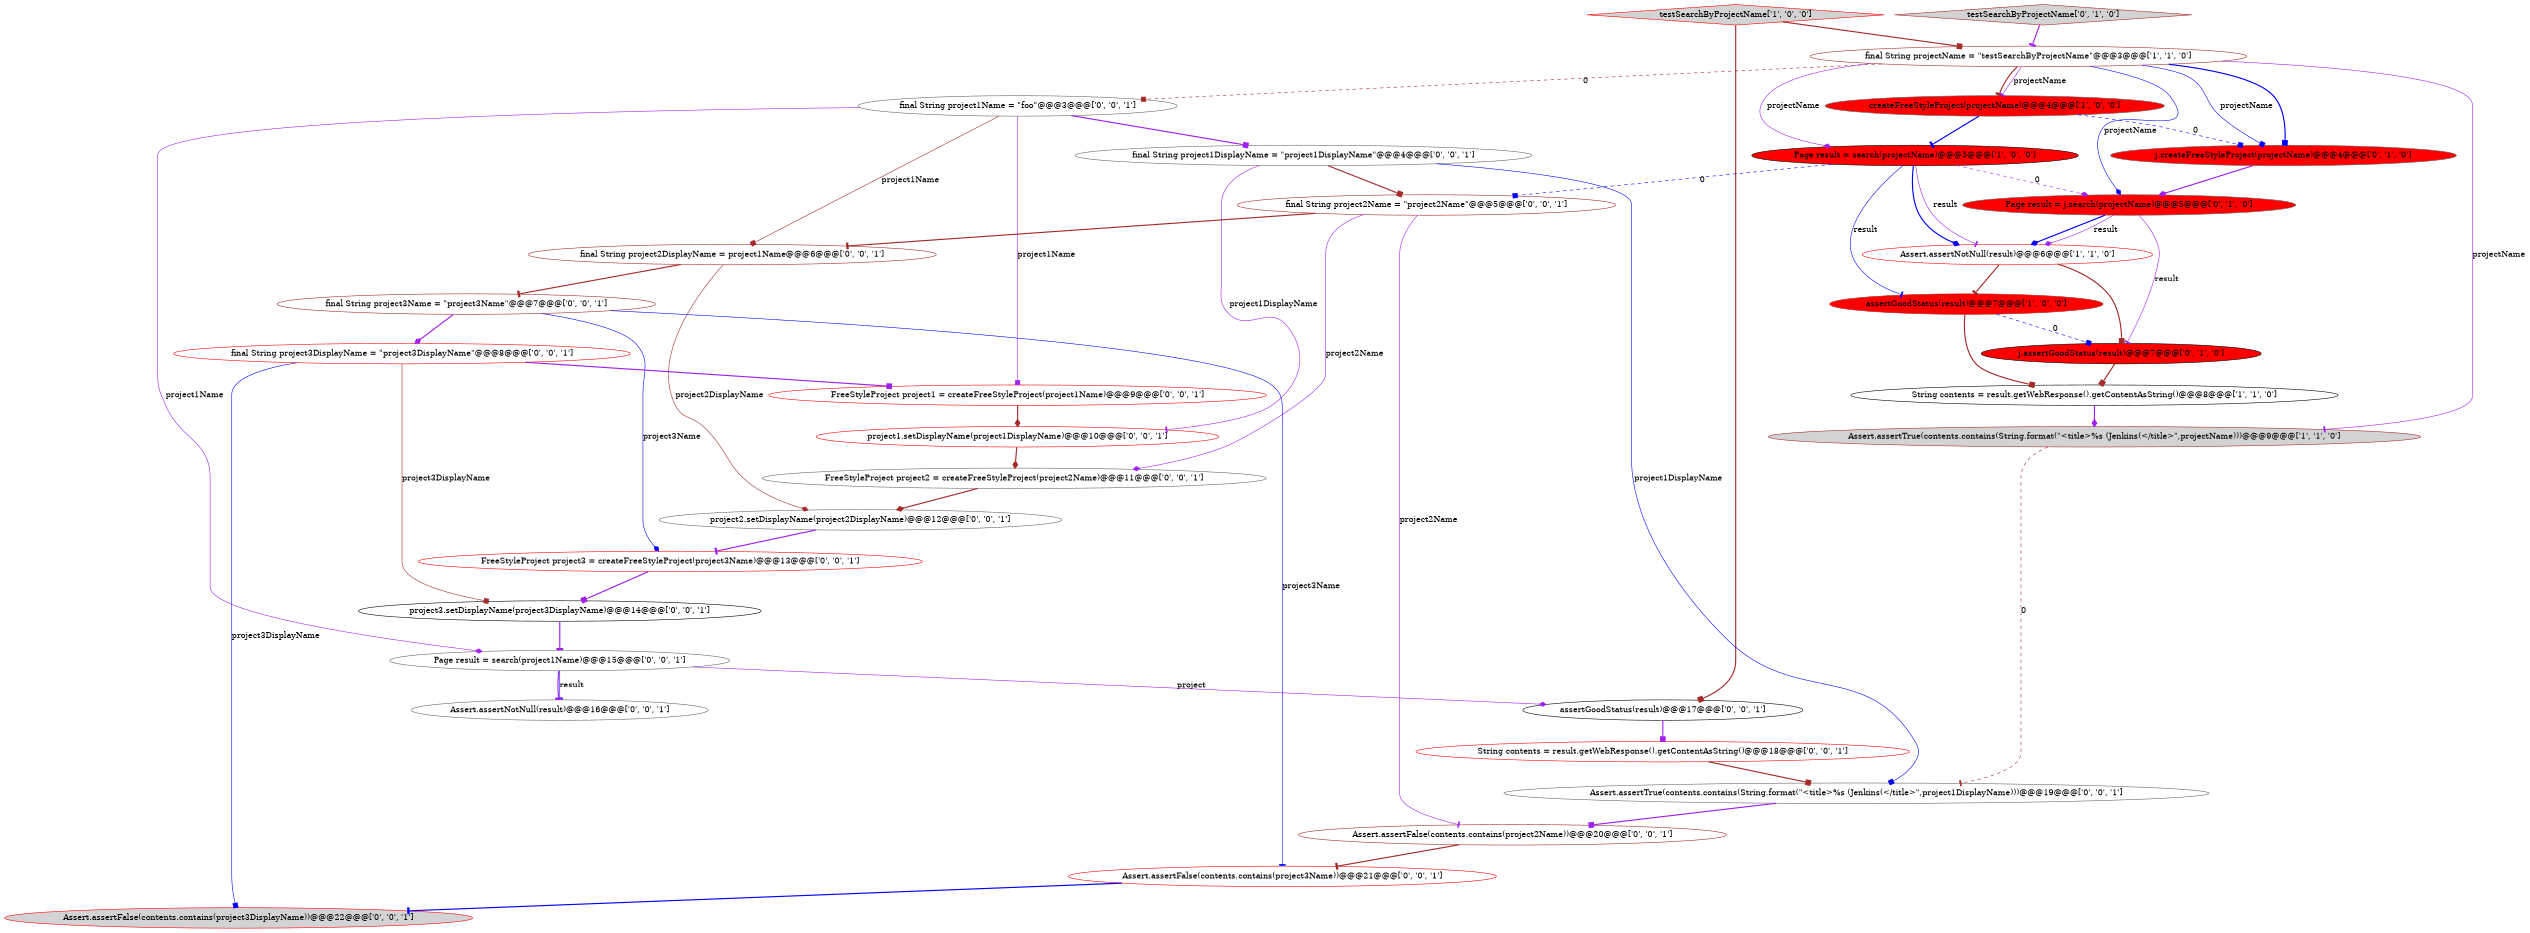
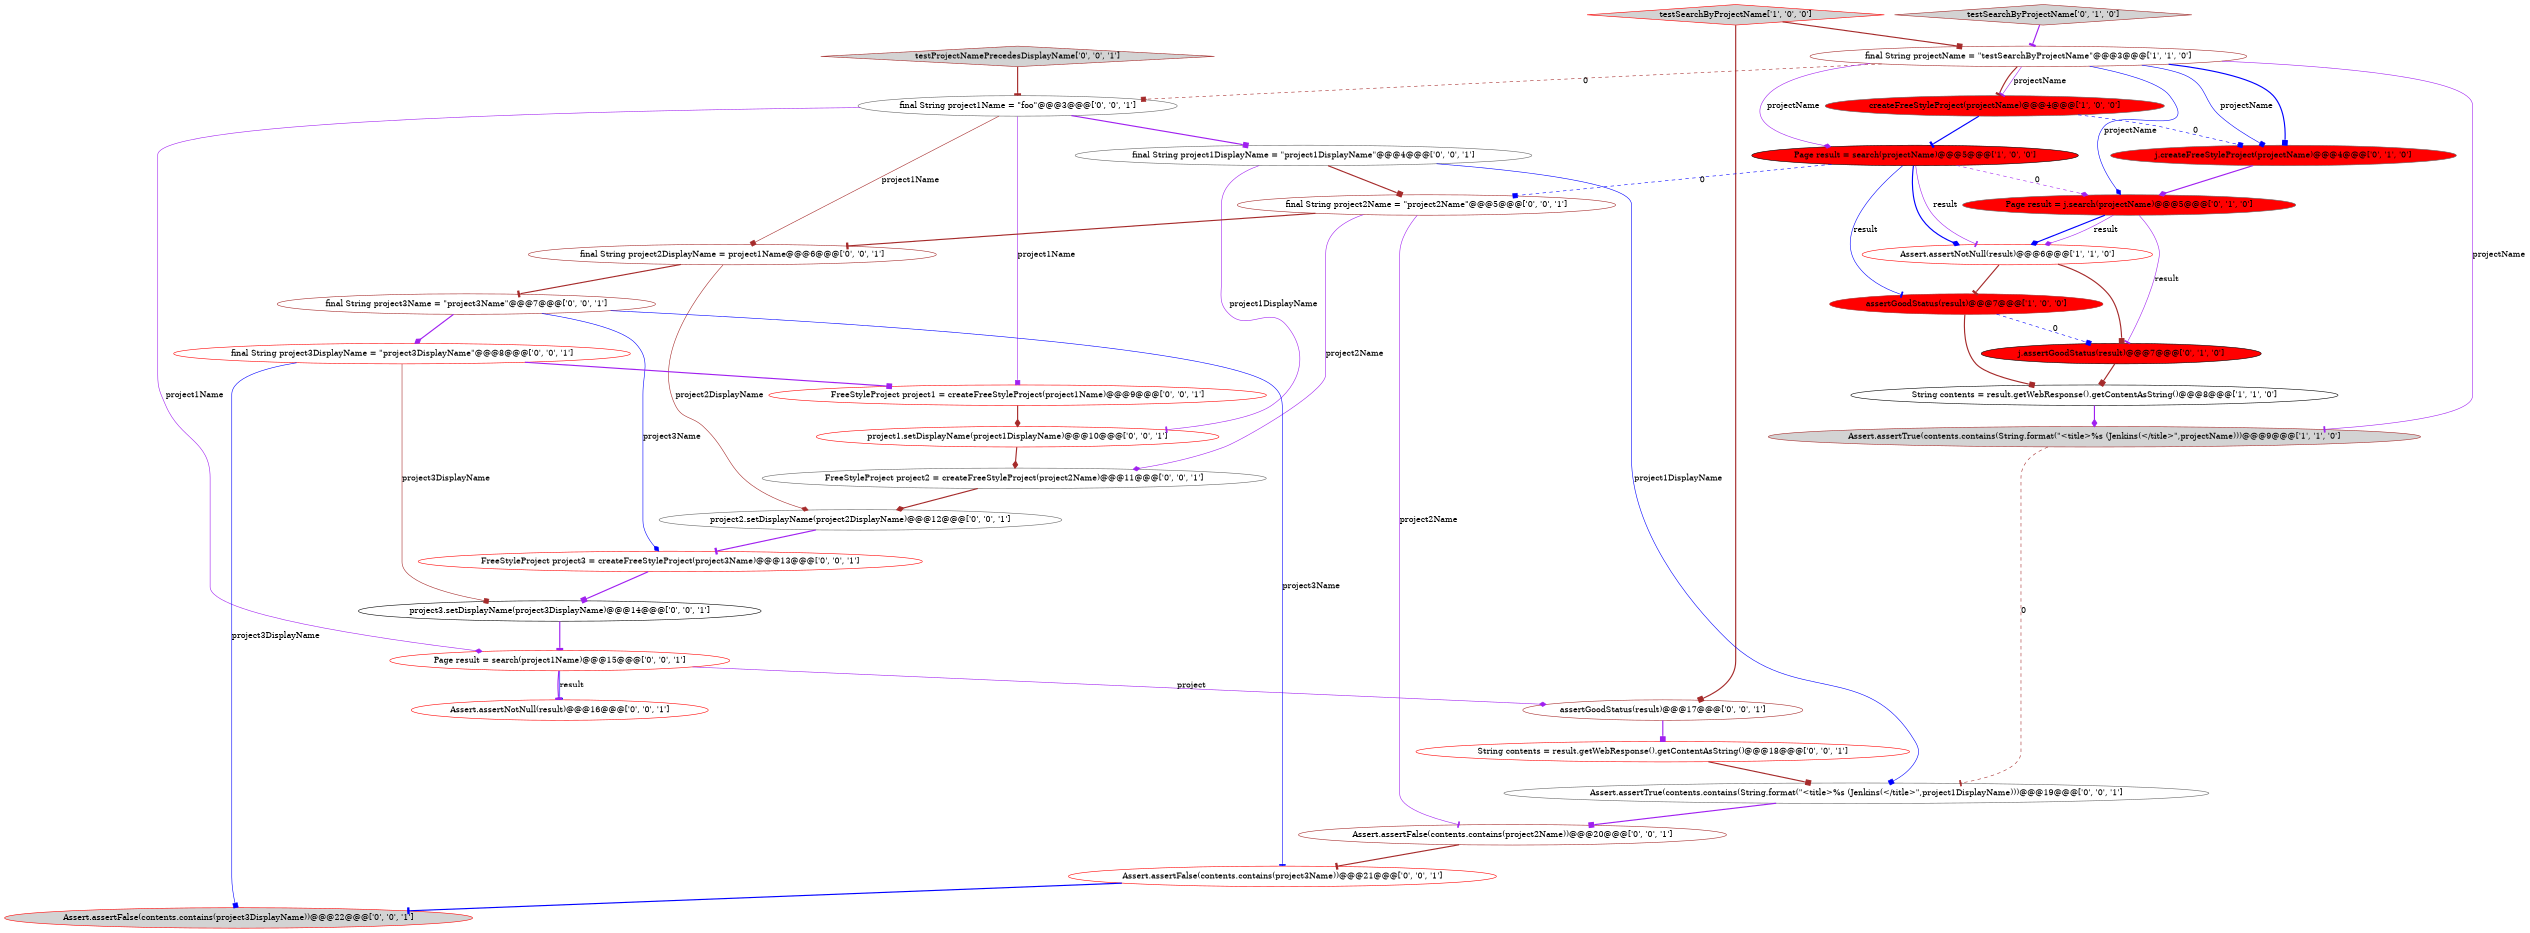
node "testProjectNamePrecedesDisplayName['0', '0', '1']": added
node "Page result = search(project1Name)@@@15@@@['0', '0', '1']": color gray40 -> red
node "Assert.assertNotNull(result)@@@16@@@['0', '0', '1']": color gray40 -> red
node "assertGoodStatus(result)@@@17@@@['0', '0', '1']": color black -> brown
